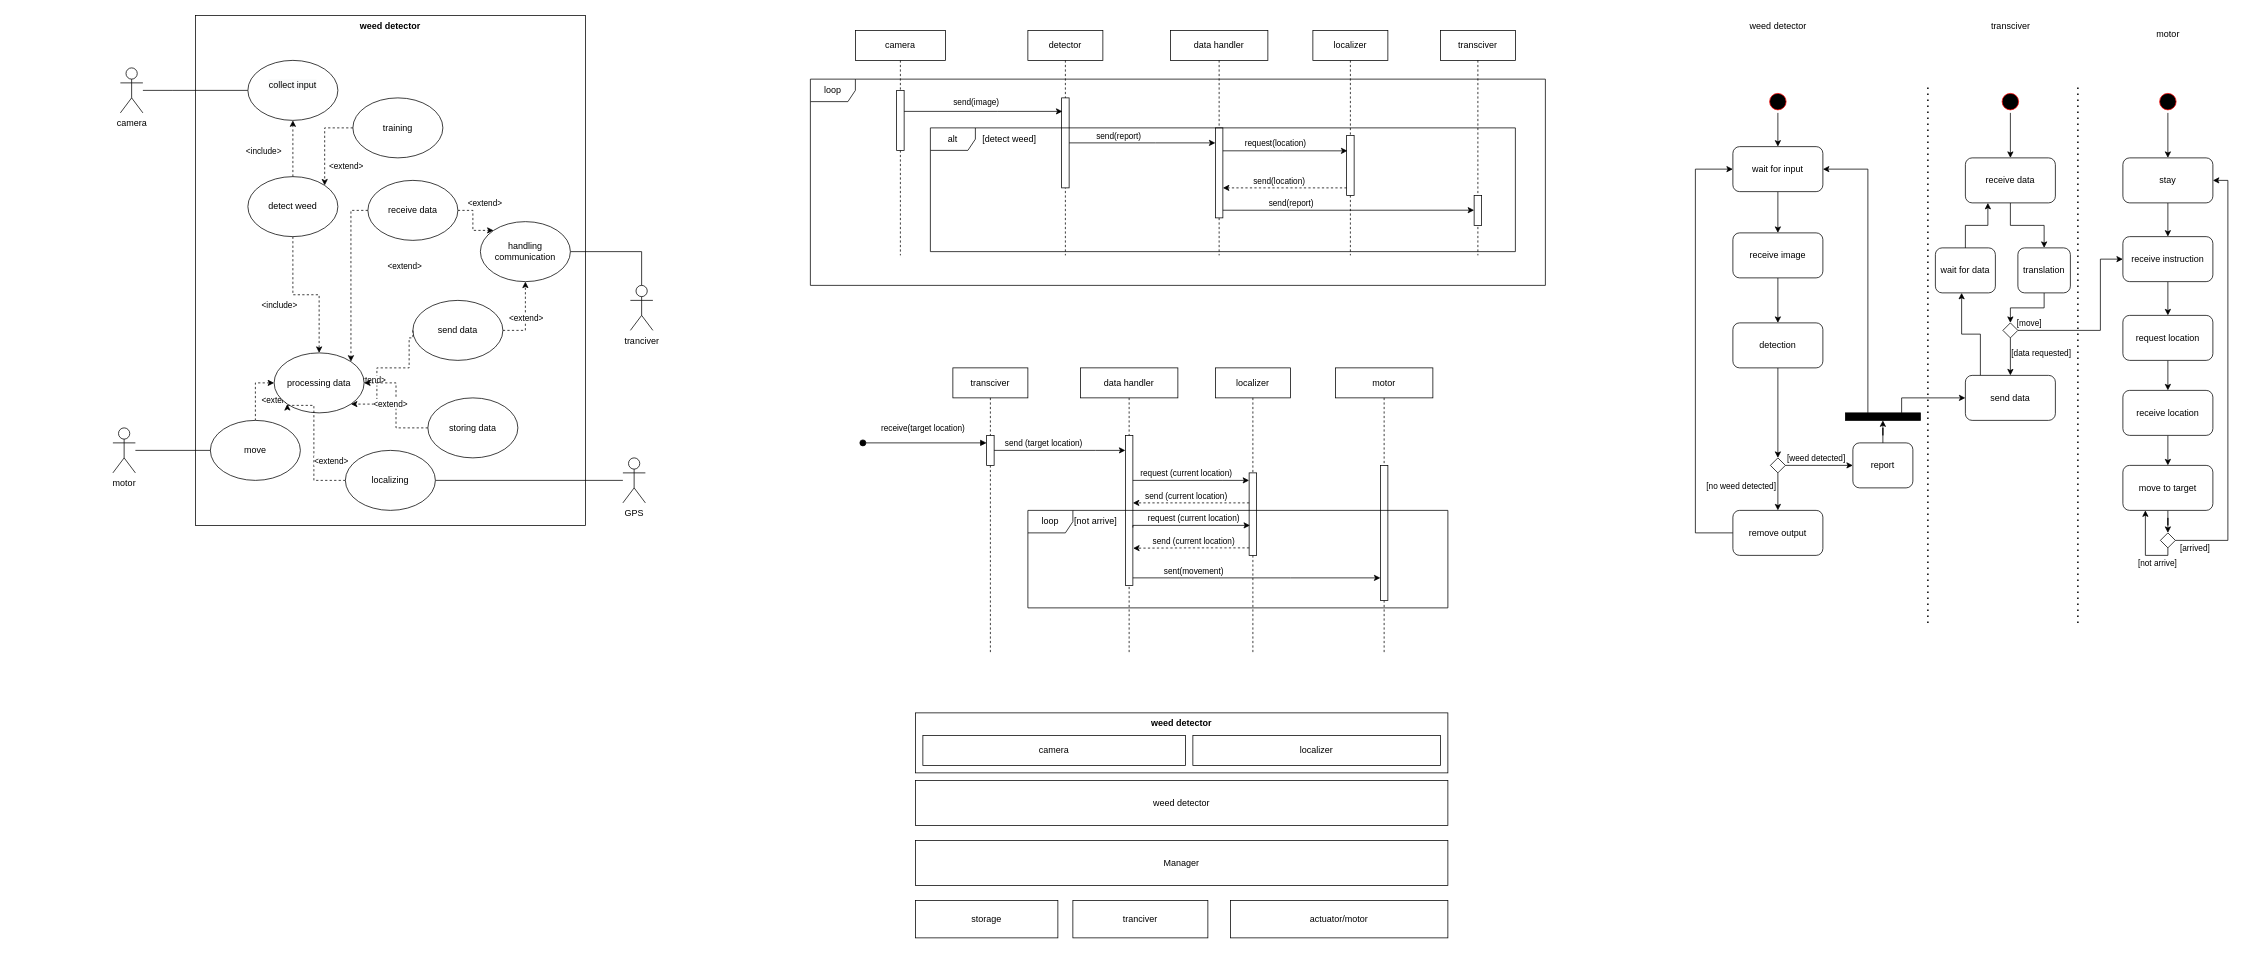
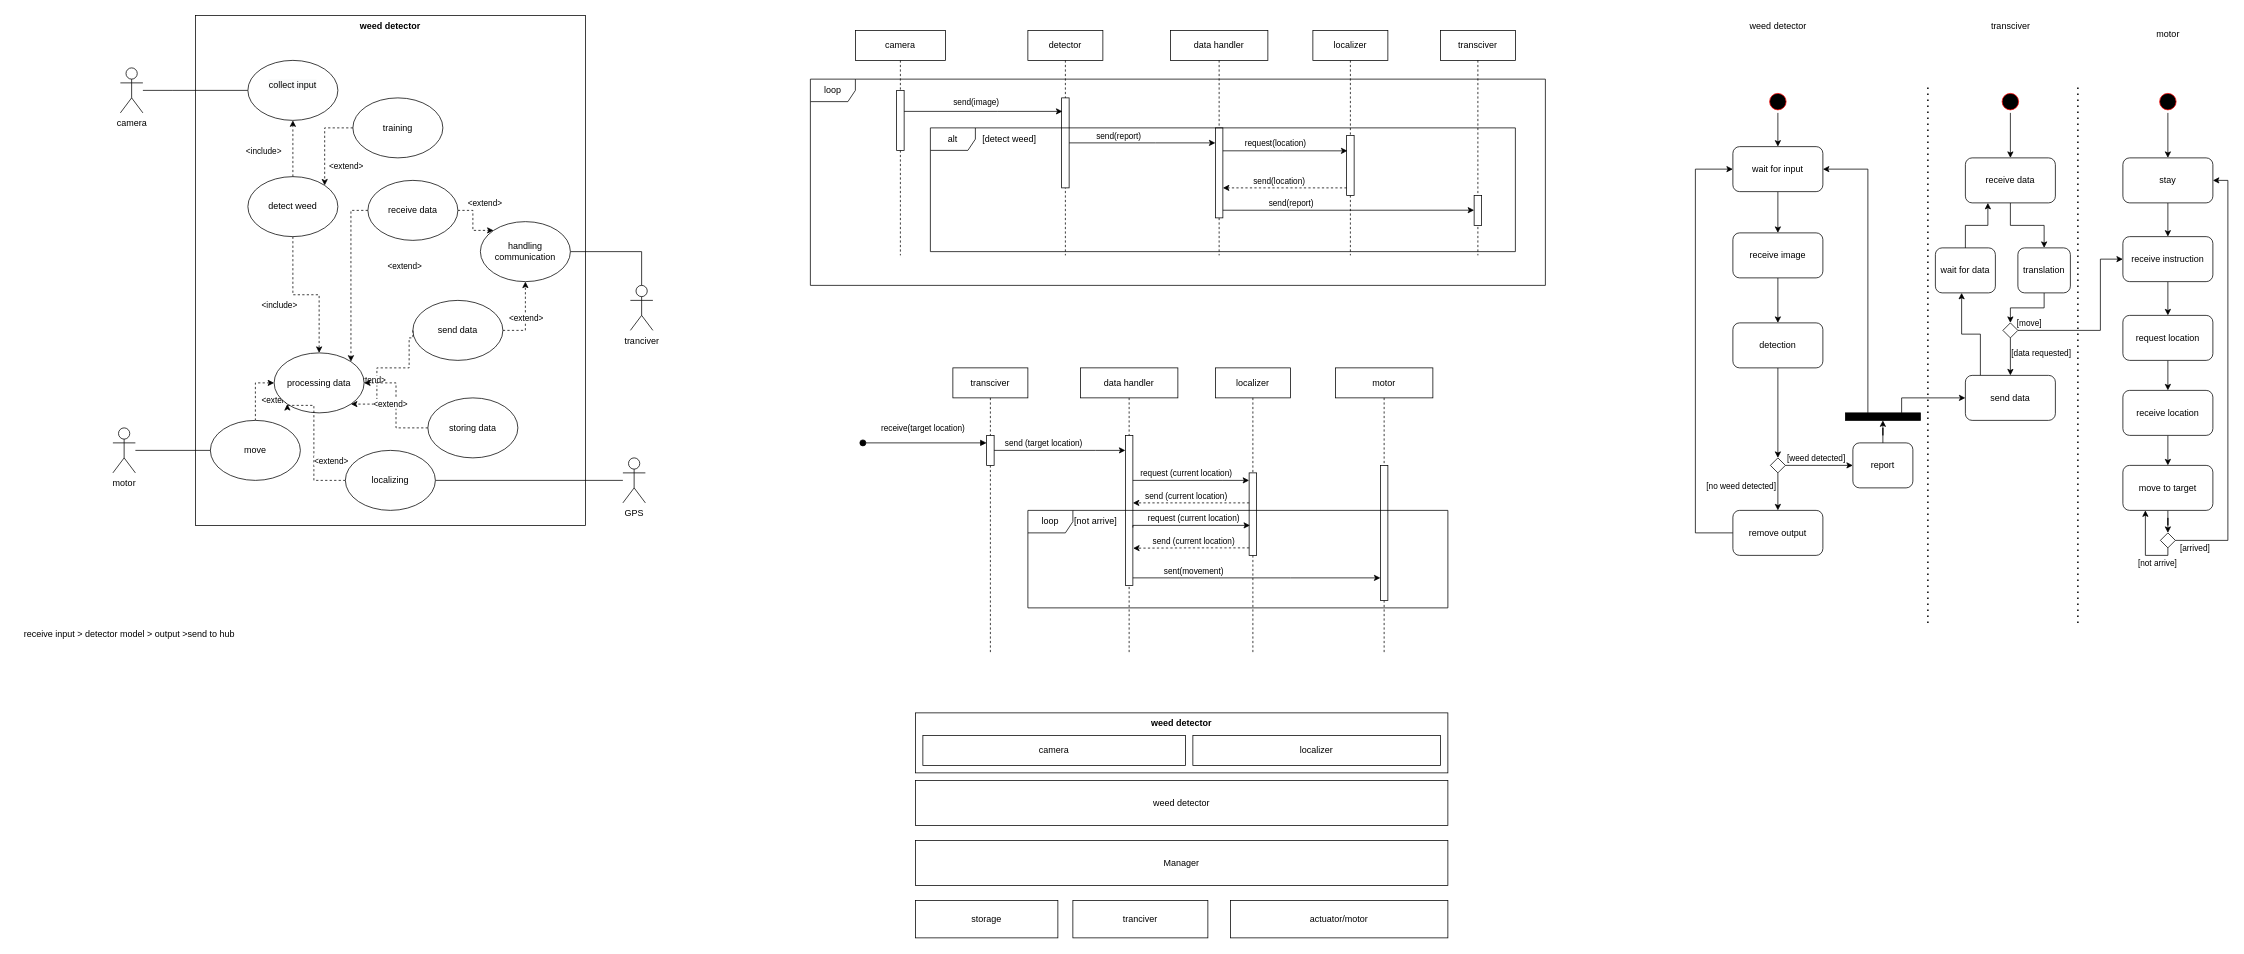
node "receive input > detector model > output >send to hub": added
